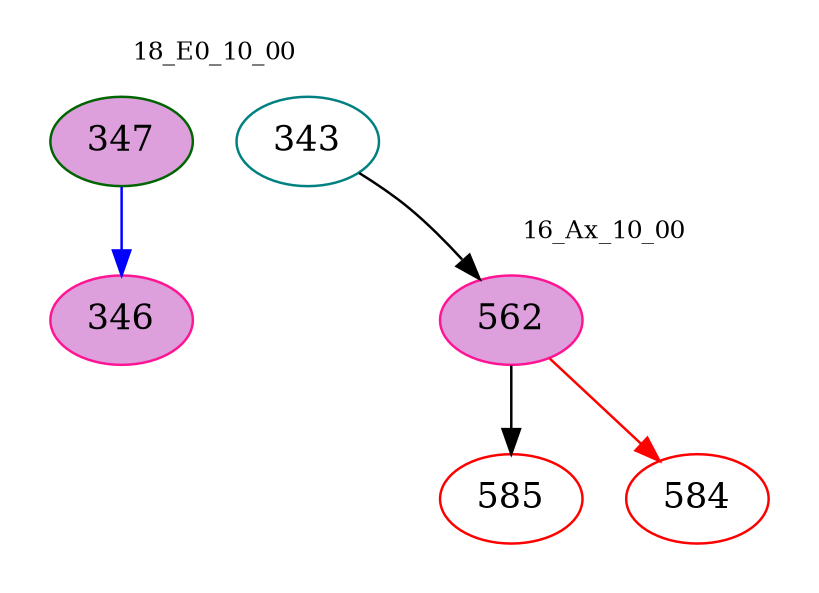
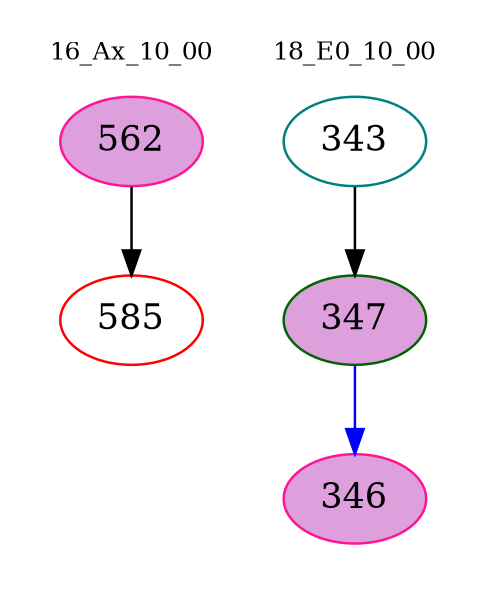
edge "343" -> "562": now "343" -> "347"
node "584": removed
